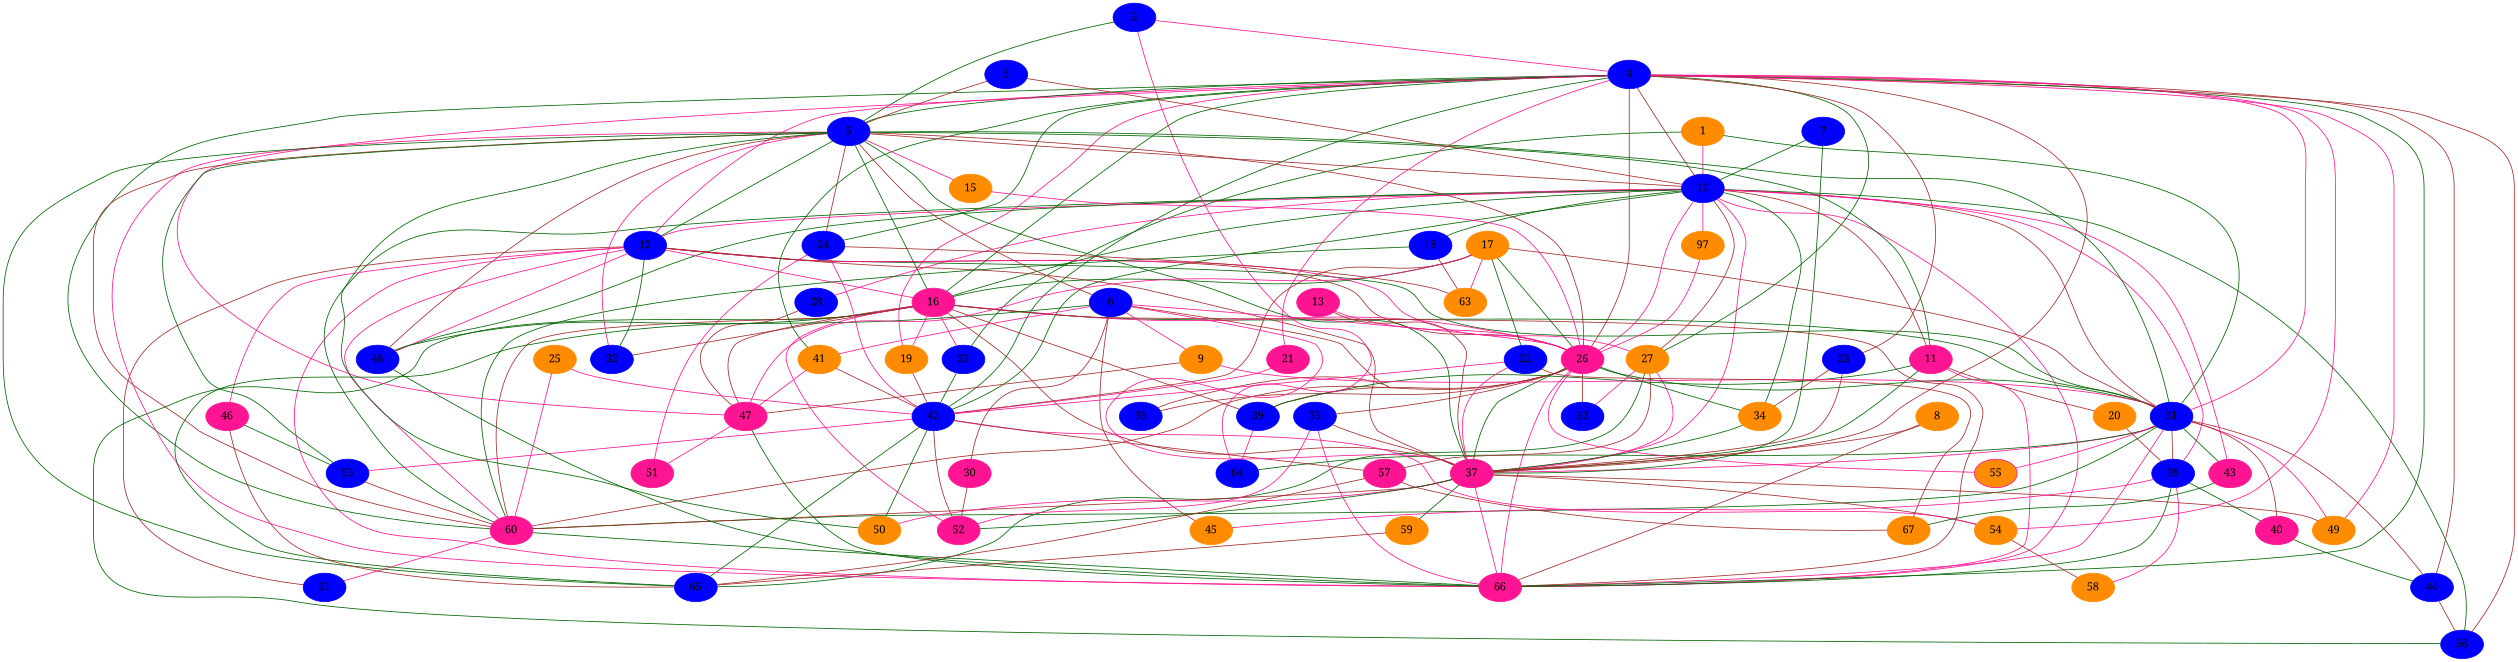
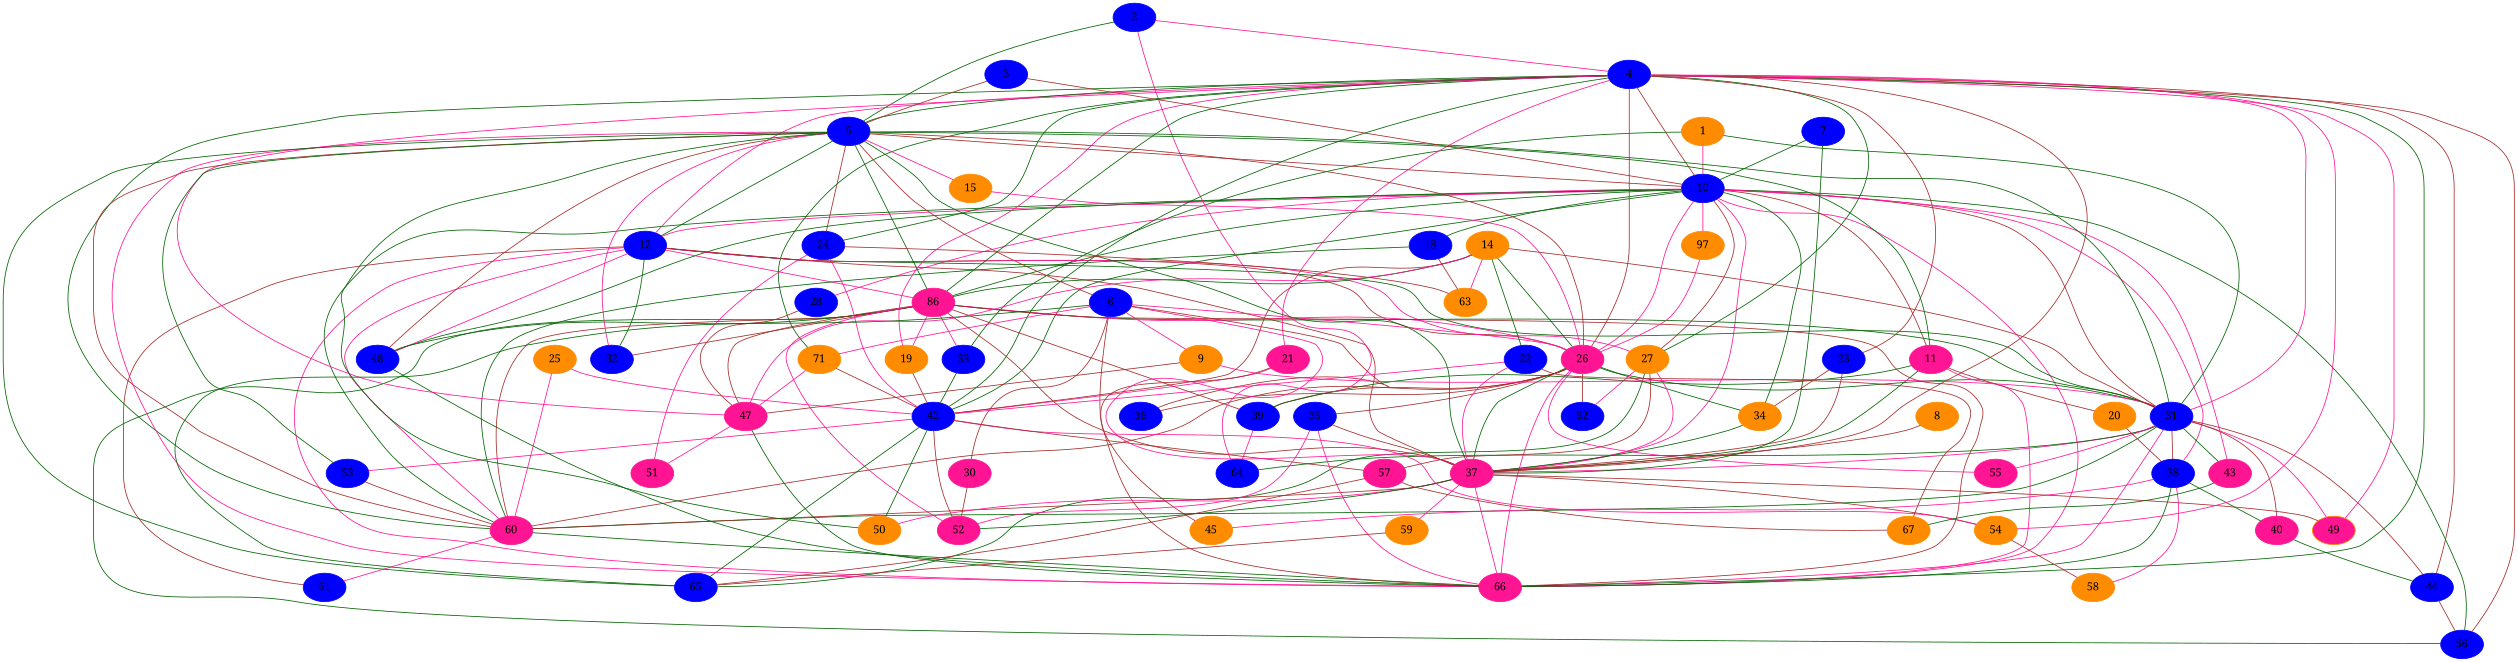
node "17": label "17" -> "14"
node "16": label "16" -> "86"
node "13": removed
node "41": label "41" -> "71"
node "46": removed
node "55": fillcolor darkorange -> deeppink
edge "8" -- "66": now "21" -- "66"
edge "37" -- "59": color darkgreen -> deeppink
node "49": fillcolor darkorange -> deeppink
